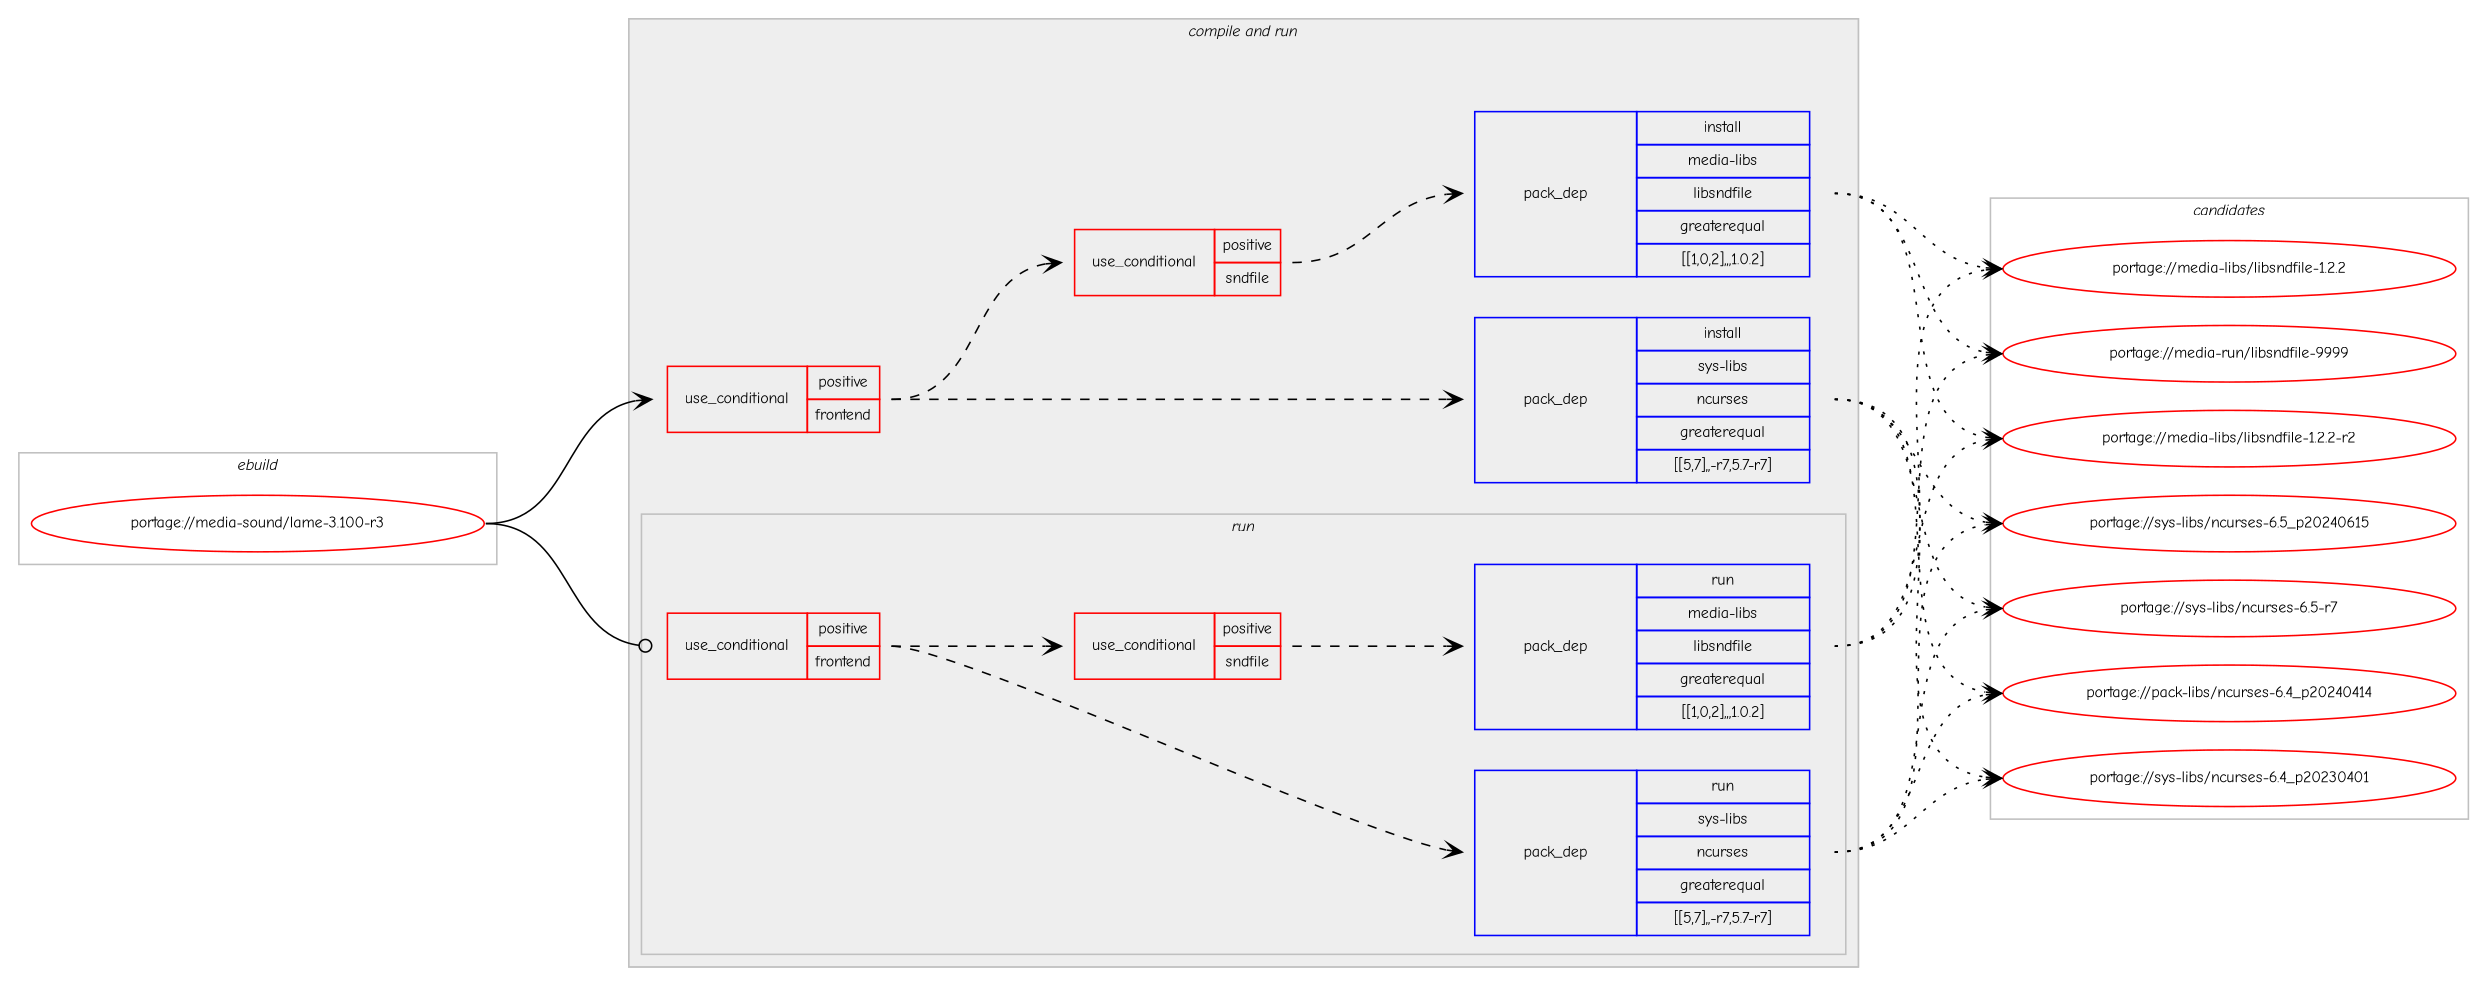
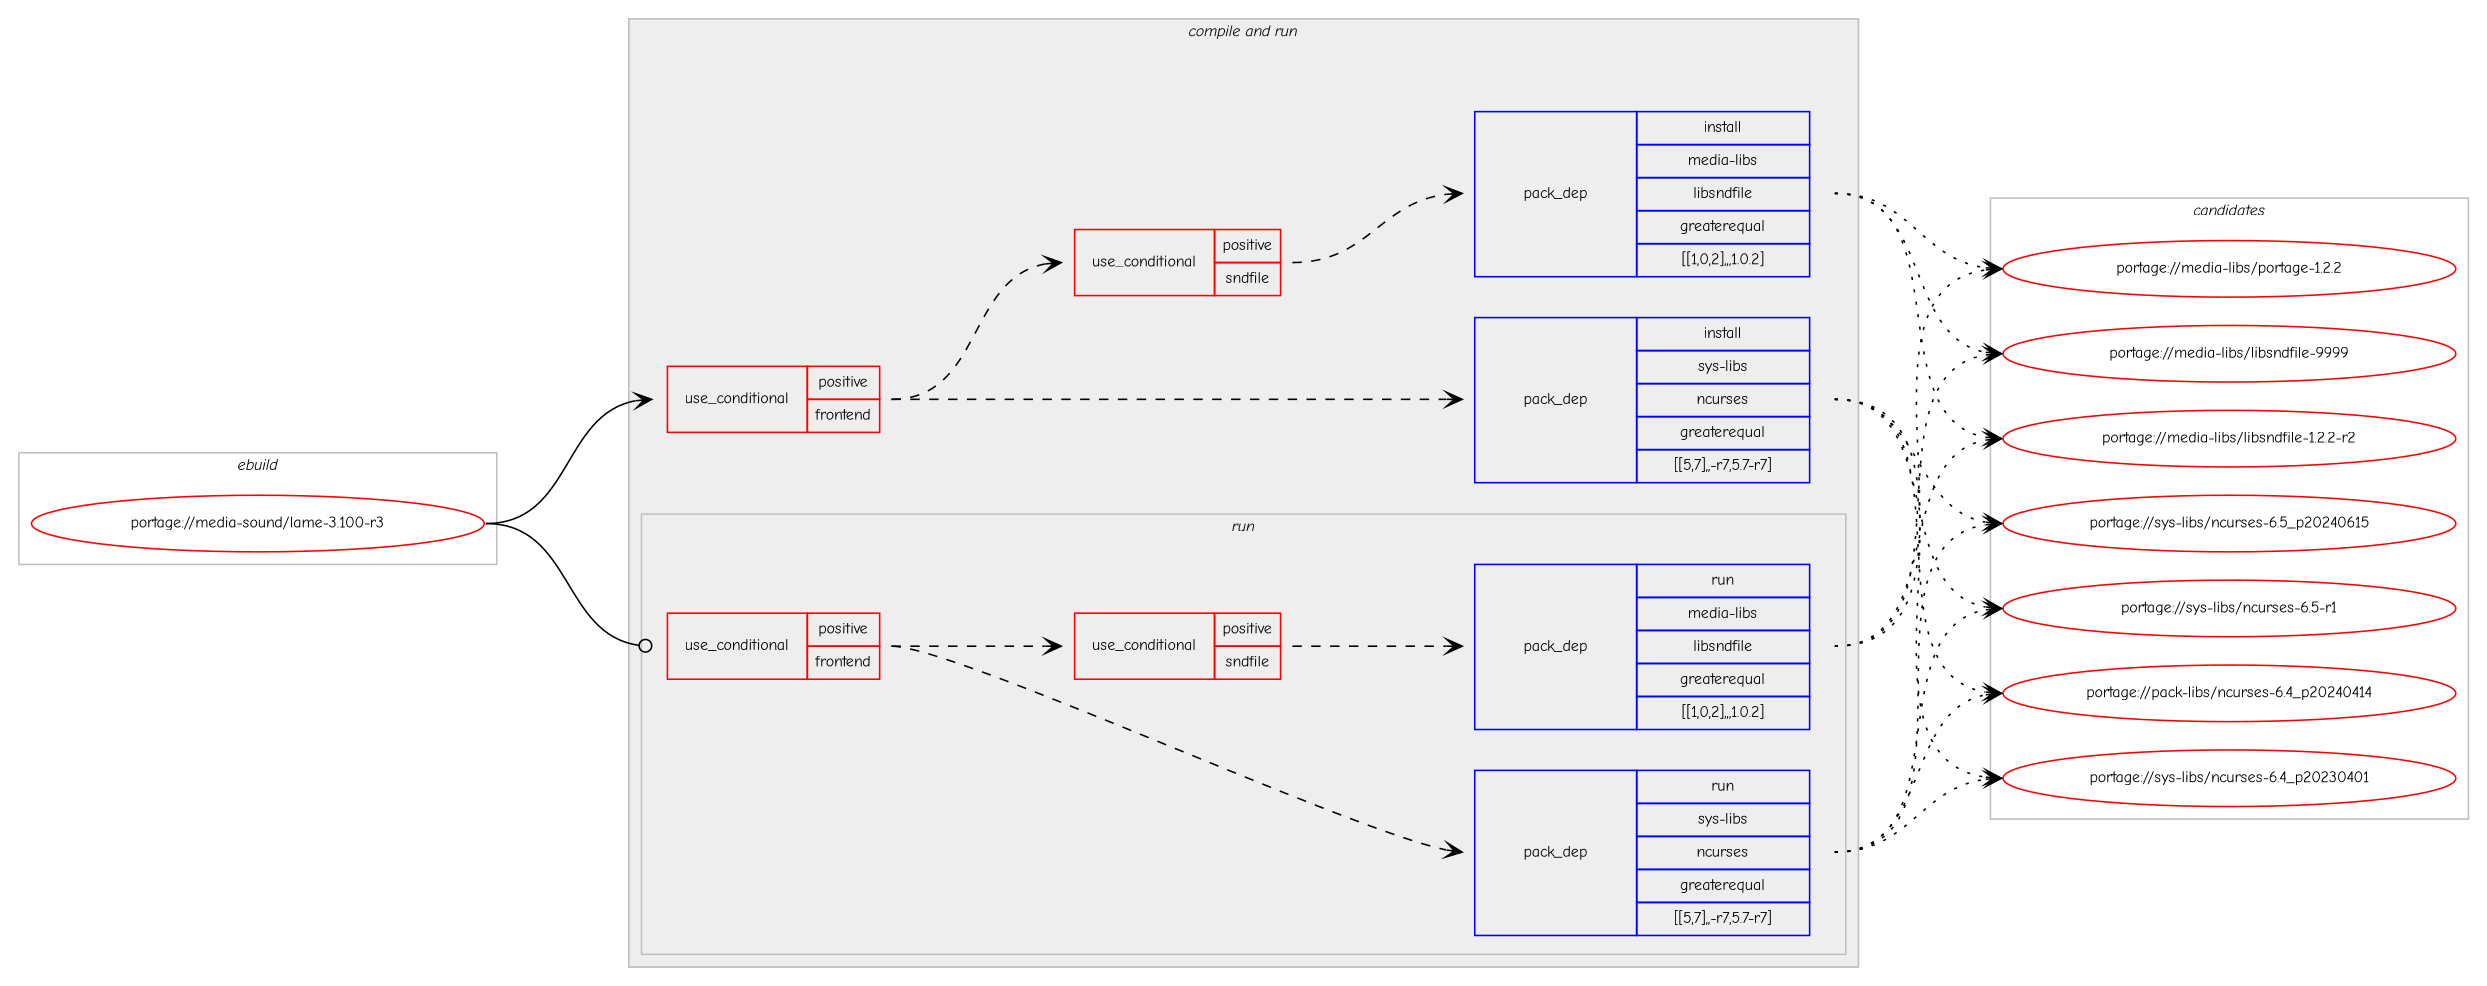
node "portage://media-libs/libsndfile-1.2.2": label "portage://media-libs/libsndfile-1.2.2" -> "portage://media-libs/portage-1.2.2"
node "portage://media-run/libsndfile-9999": label "portage://media-run/libsndfile-9999" -> "portage://media-libs/libsndfile-9999"
node "portage://sys-libs/ncurses-6.5-r7": label "portage://sys-libs/ncurses-6.5-r7" -> "portage://sys-libs/ncurses-6.5-r1"
